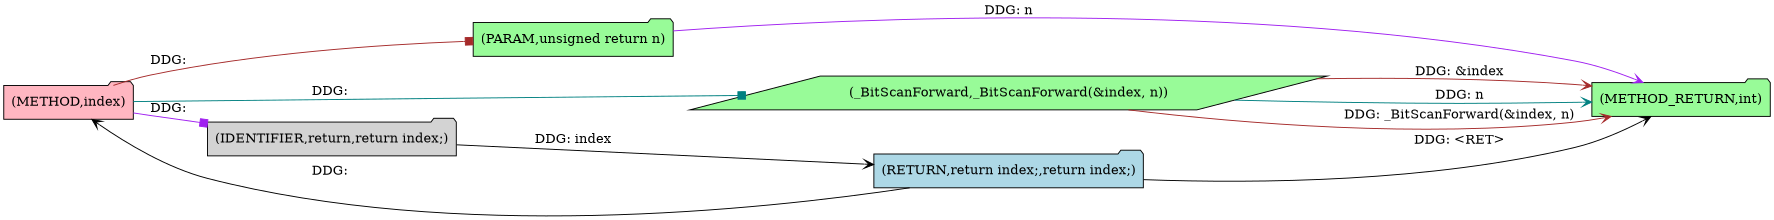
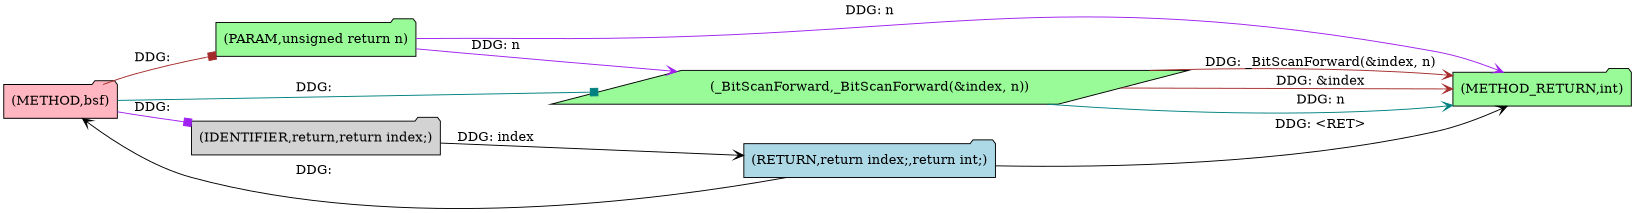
edge "(PARAM,unsigned return n)" -> "(_BitScanForward,_BitScanForward(&index, n))": added, label "DDG: n"
node "(METHOD,index)": label "(METHOD,index)" -> "(METHOD,bsf)"
node "(RETURN,return index;,return index;)": label "(RETURN,return index;,return index;)" -> "(RETURN,return index;,return int;)"
